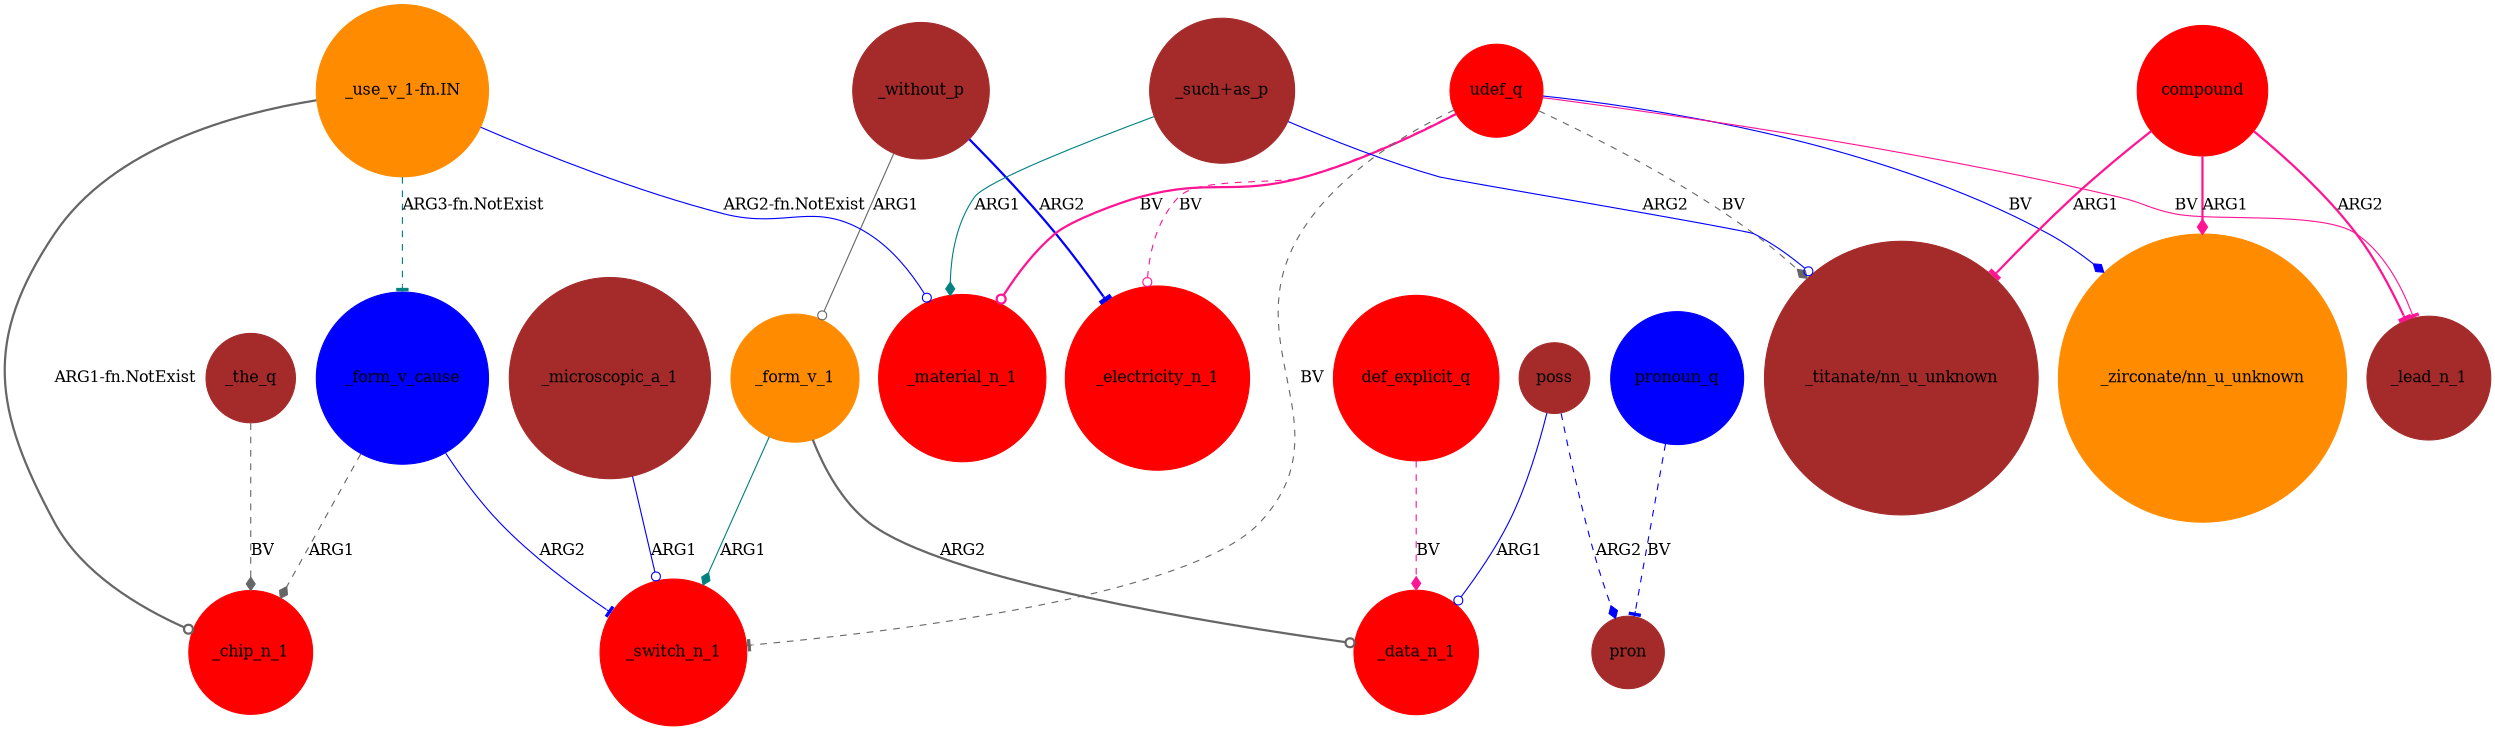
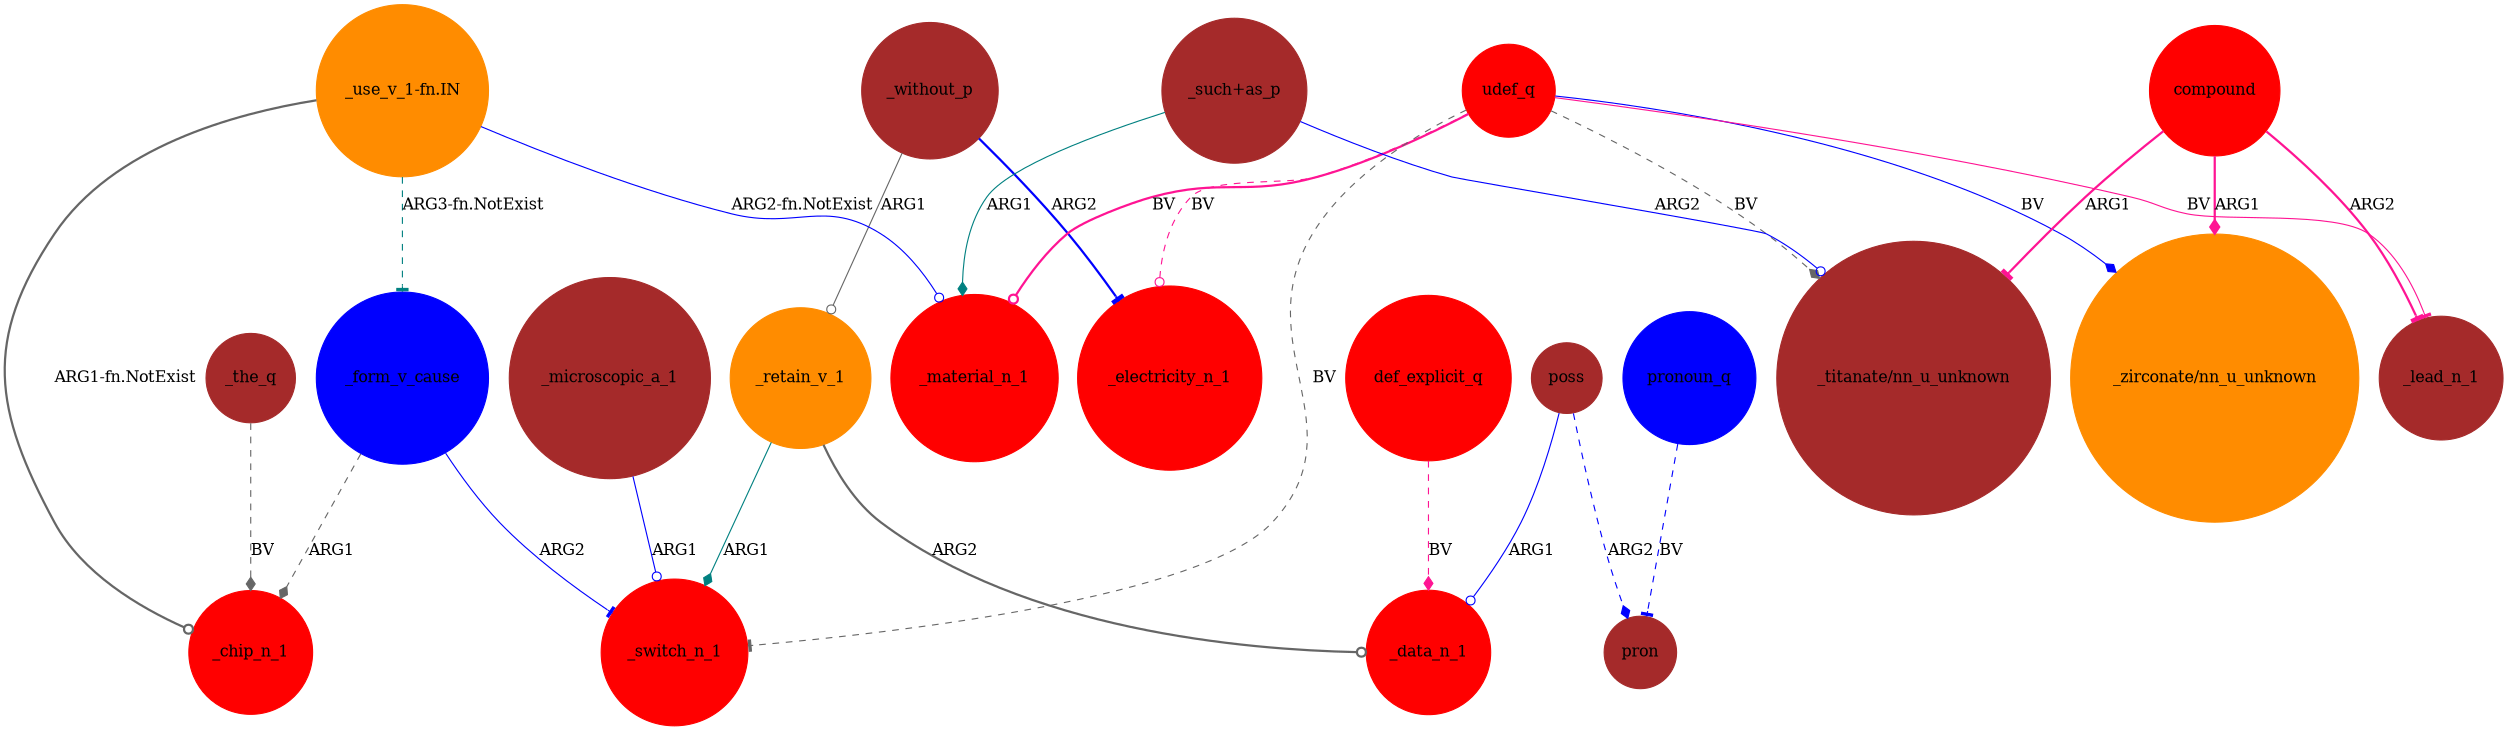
node "_form_v_1": label "_form_v_1" -> "_retain_v_1"
